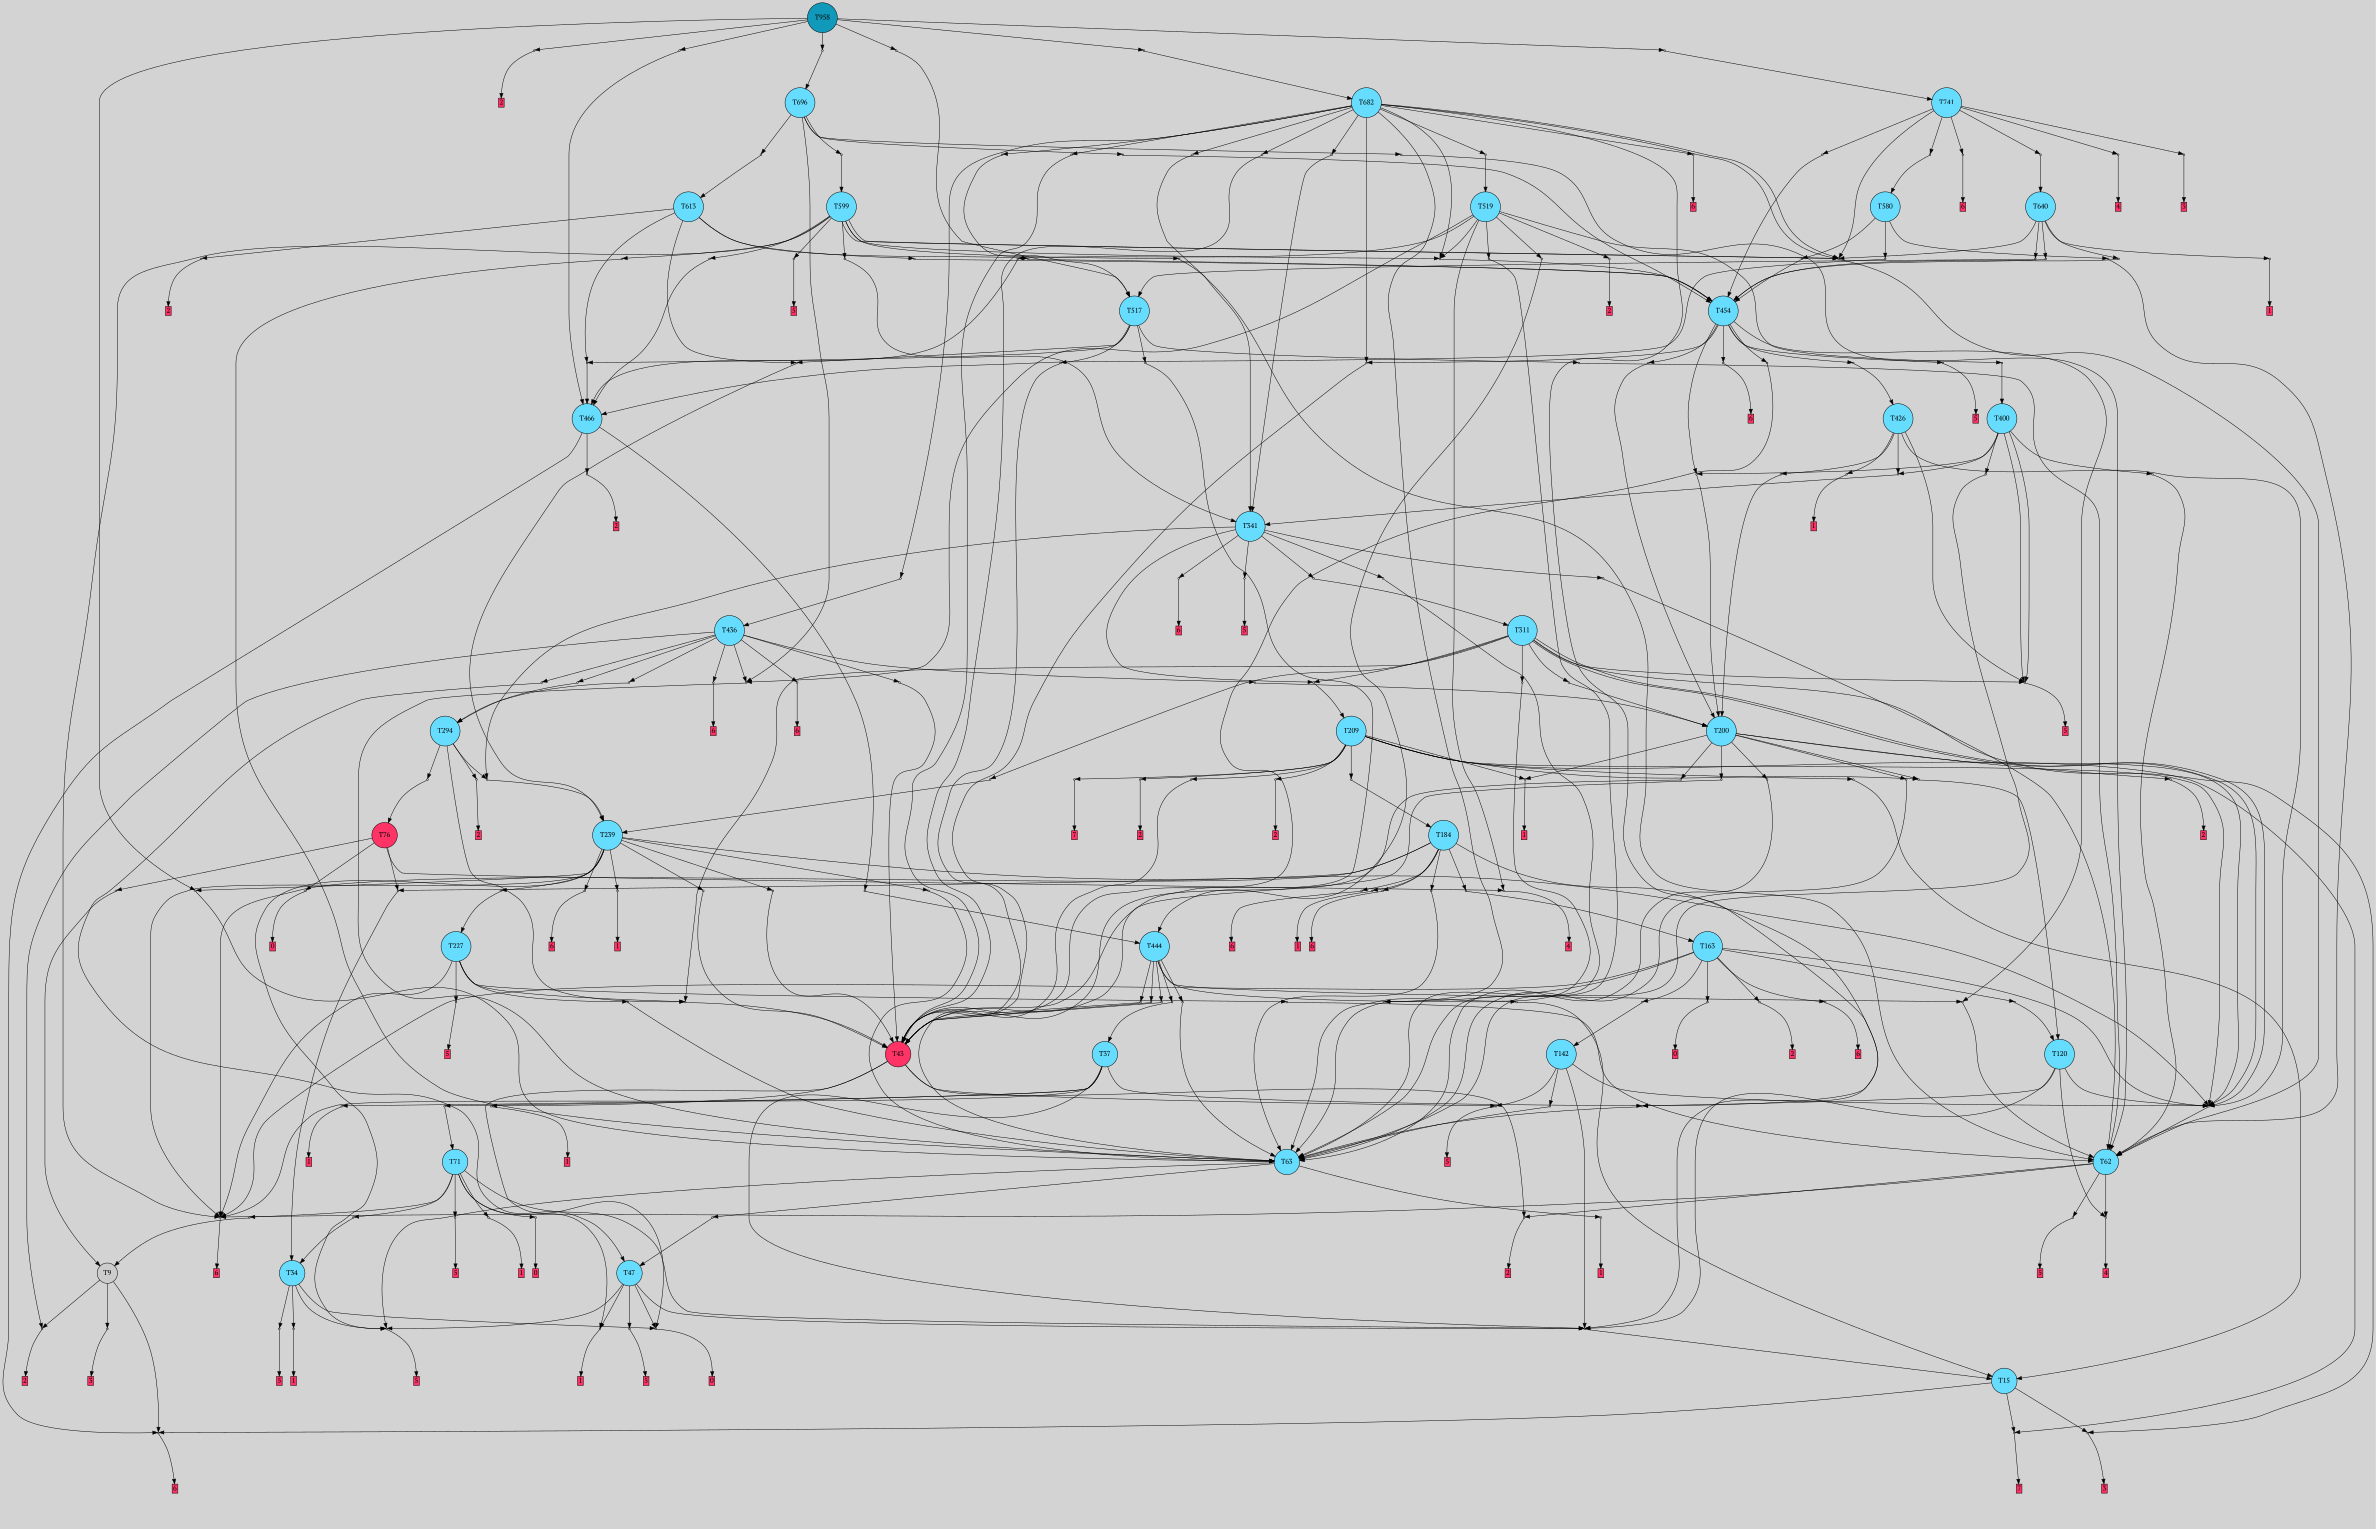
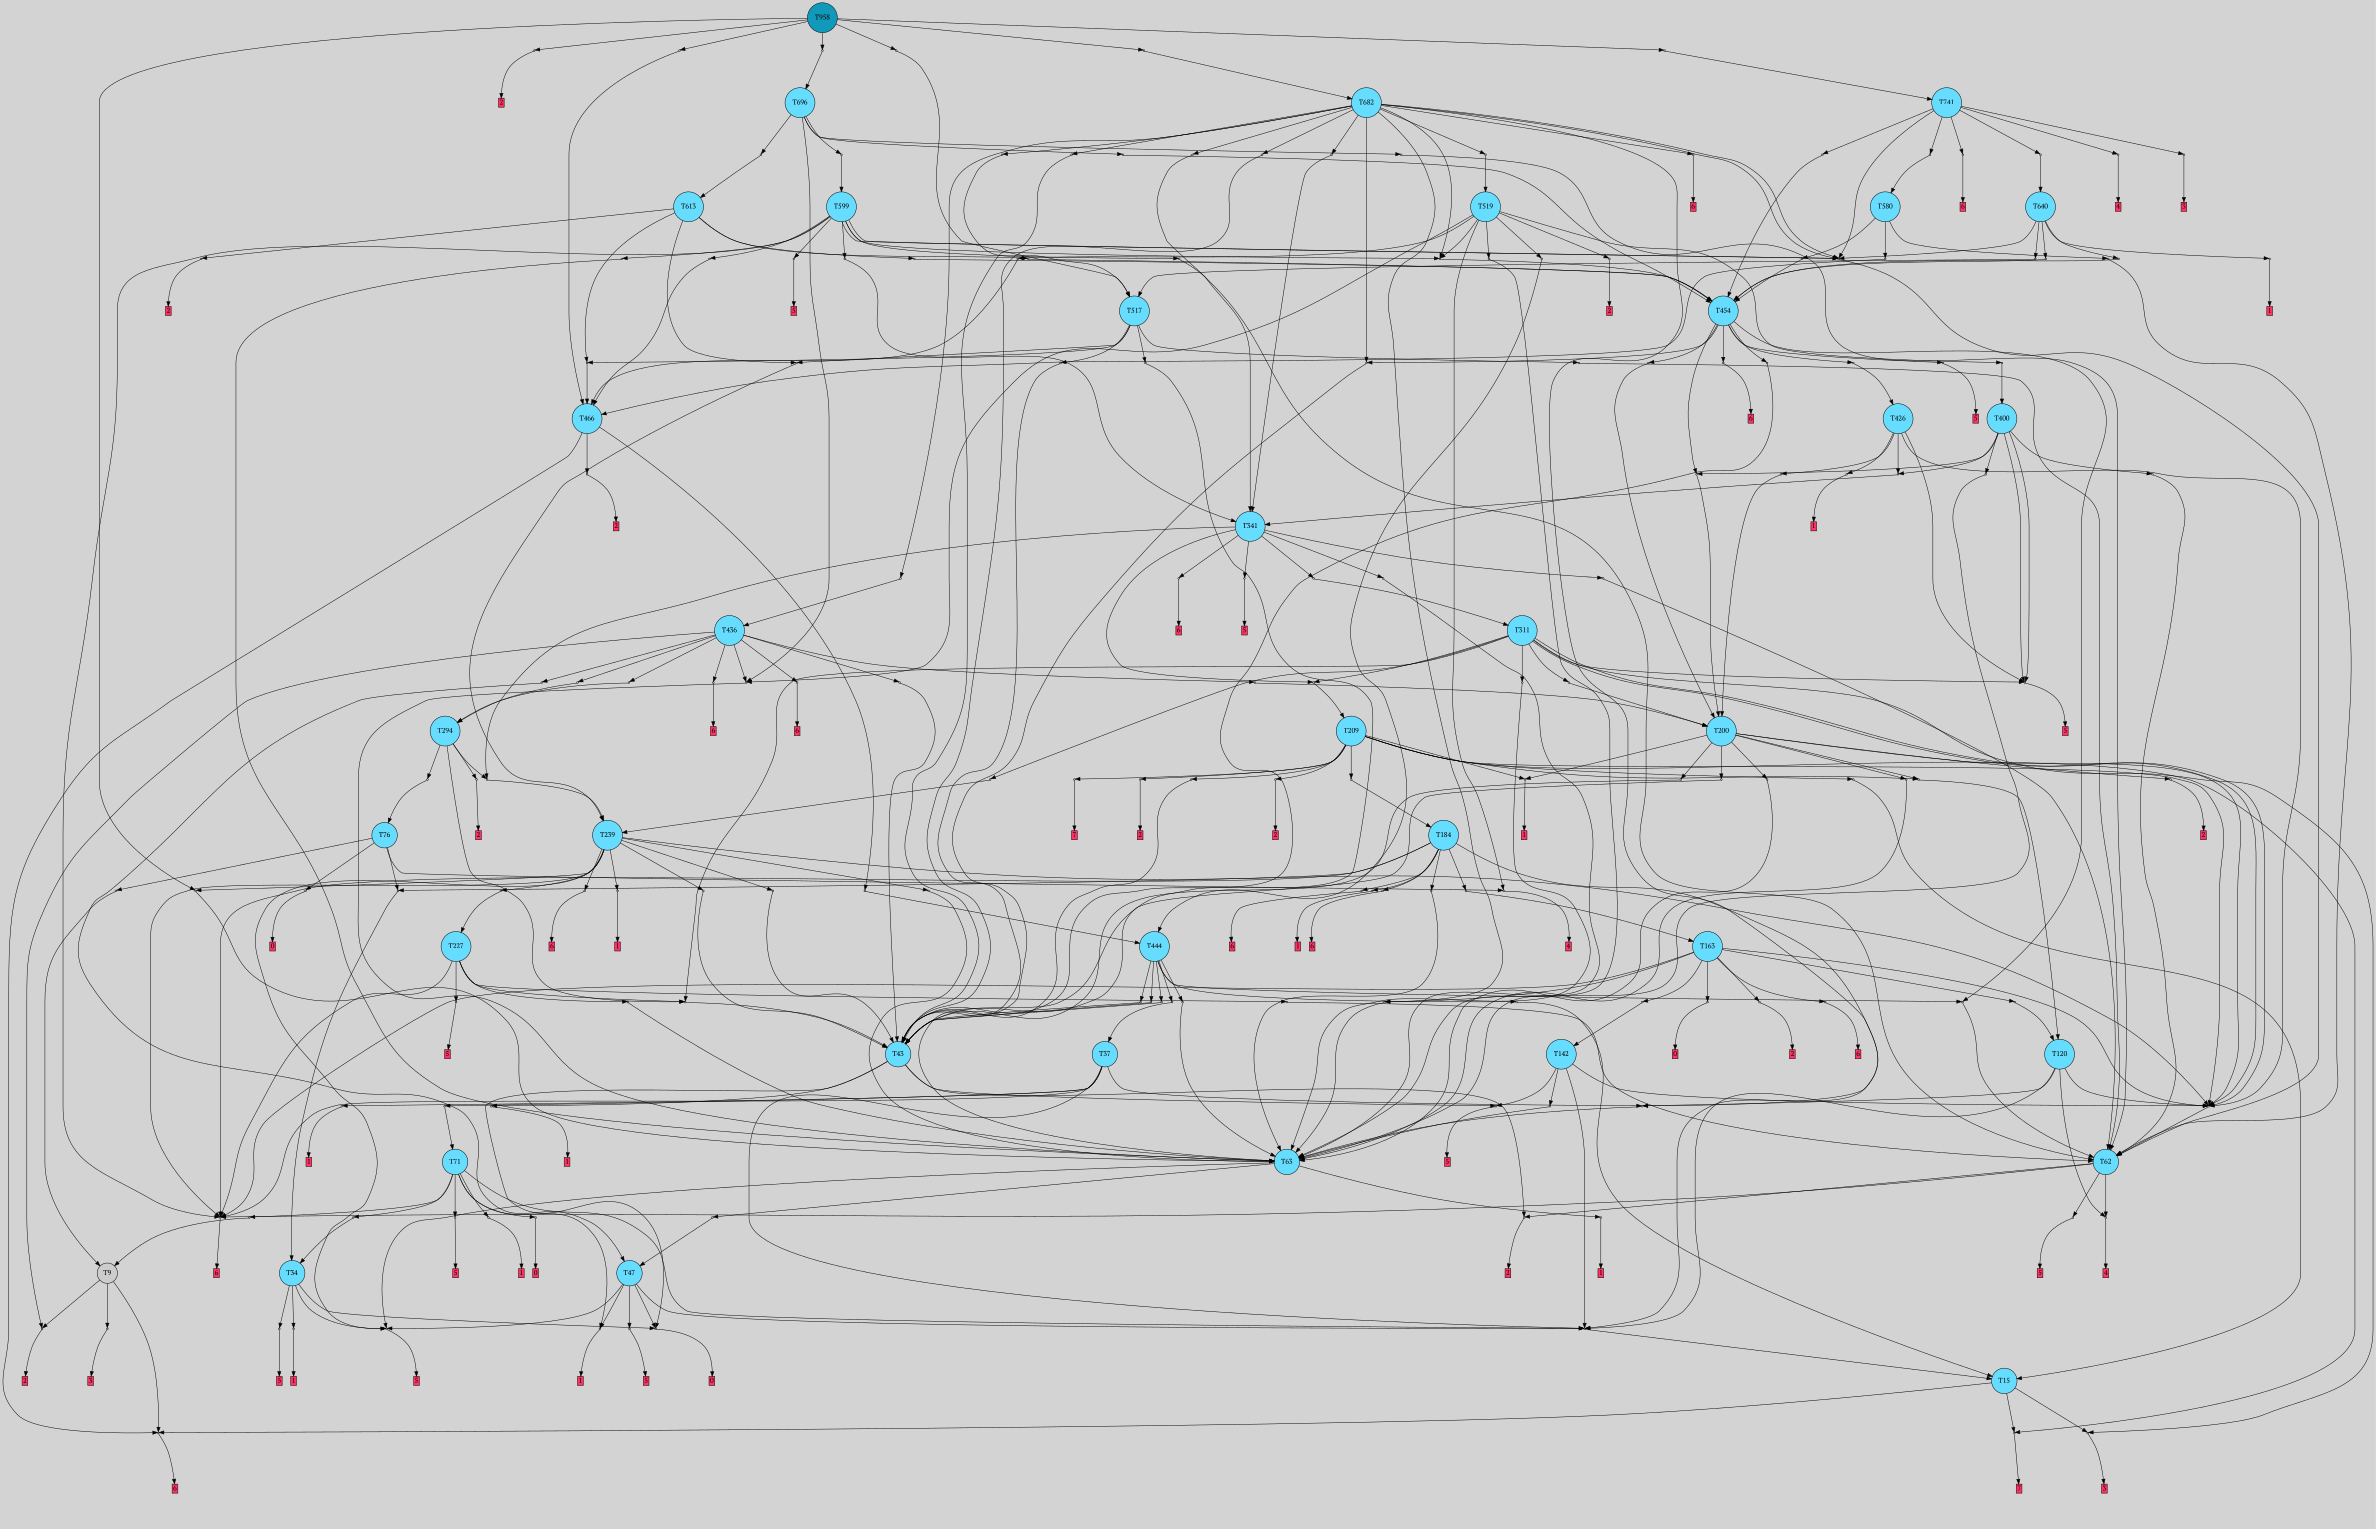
node "T76": fillcolor #ff3366 -> #66ddff
node "T43": fillcolor #ff3366 -> #66ddff
